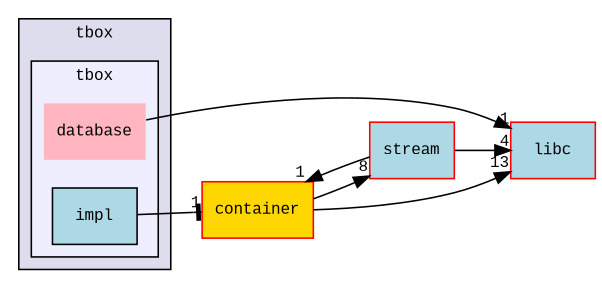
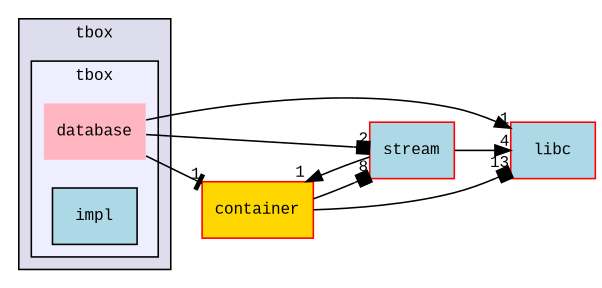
edge "database" -> "stream": added
edge "container" -> "stream": arrowhead normal -> box
edge "container" -> "libc": arrowhead normal -> box
edge "impl" -> "container": now "database" -> "container"
